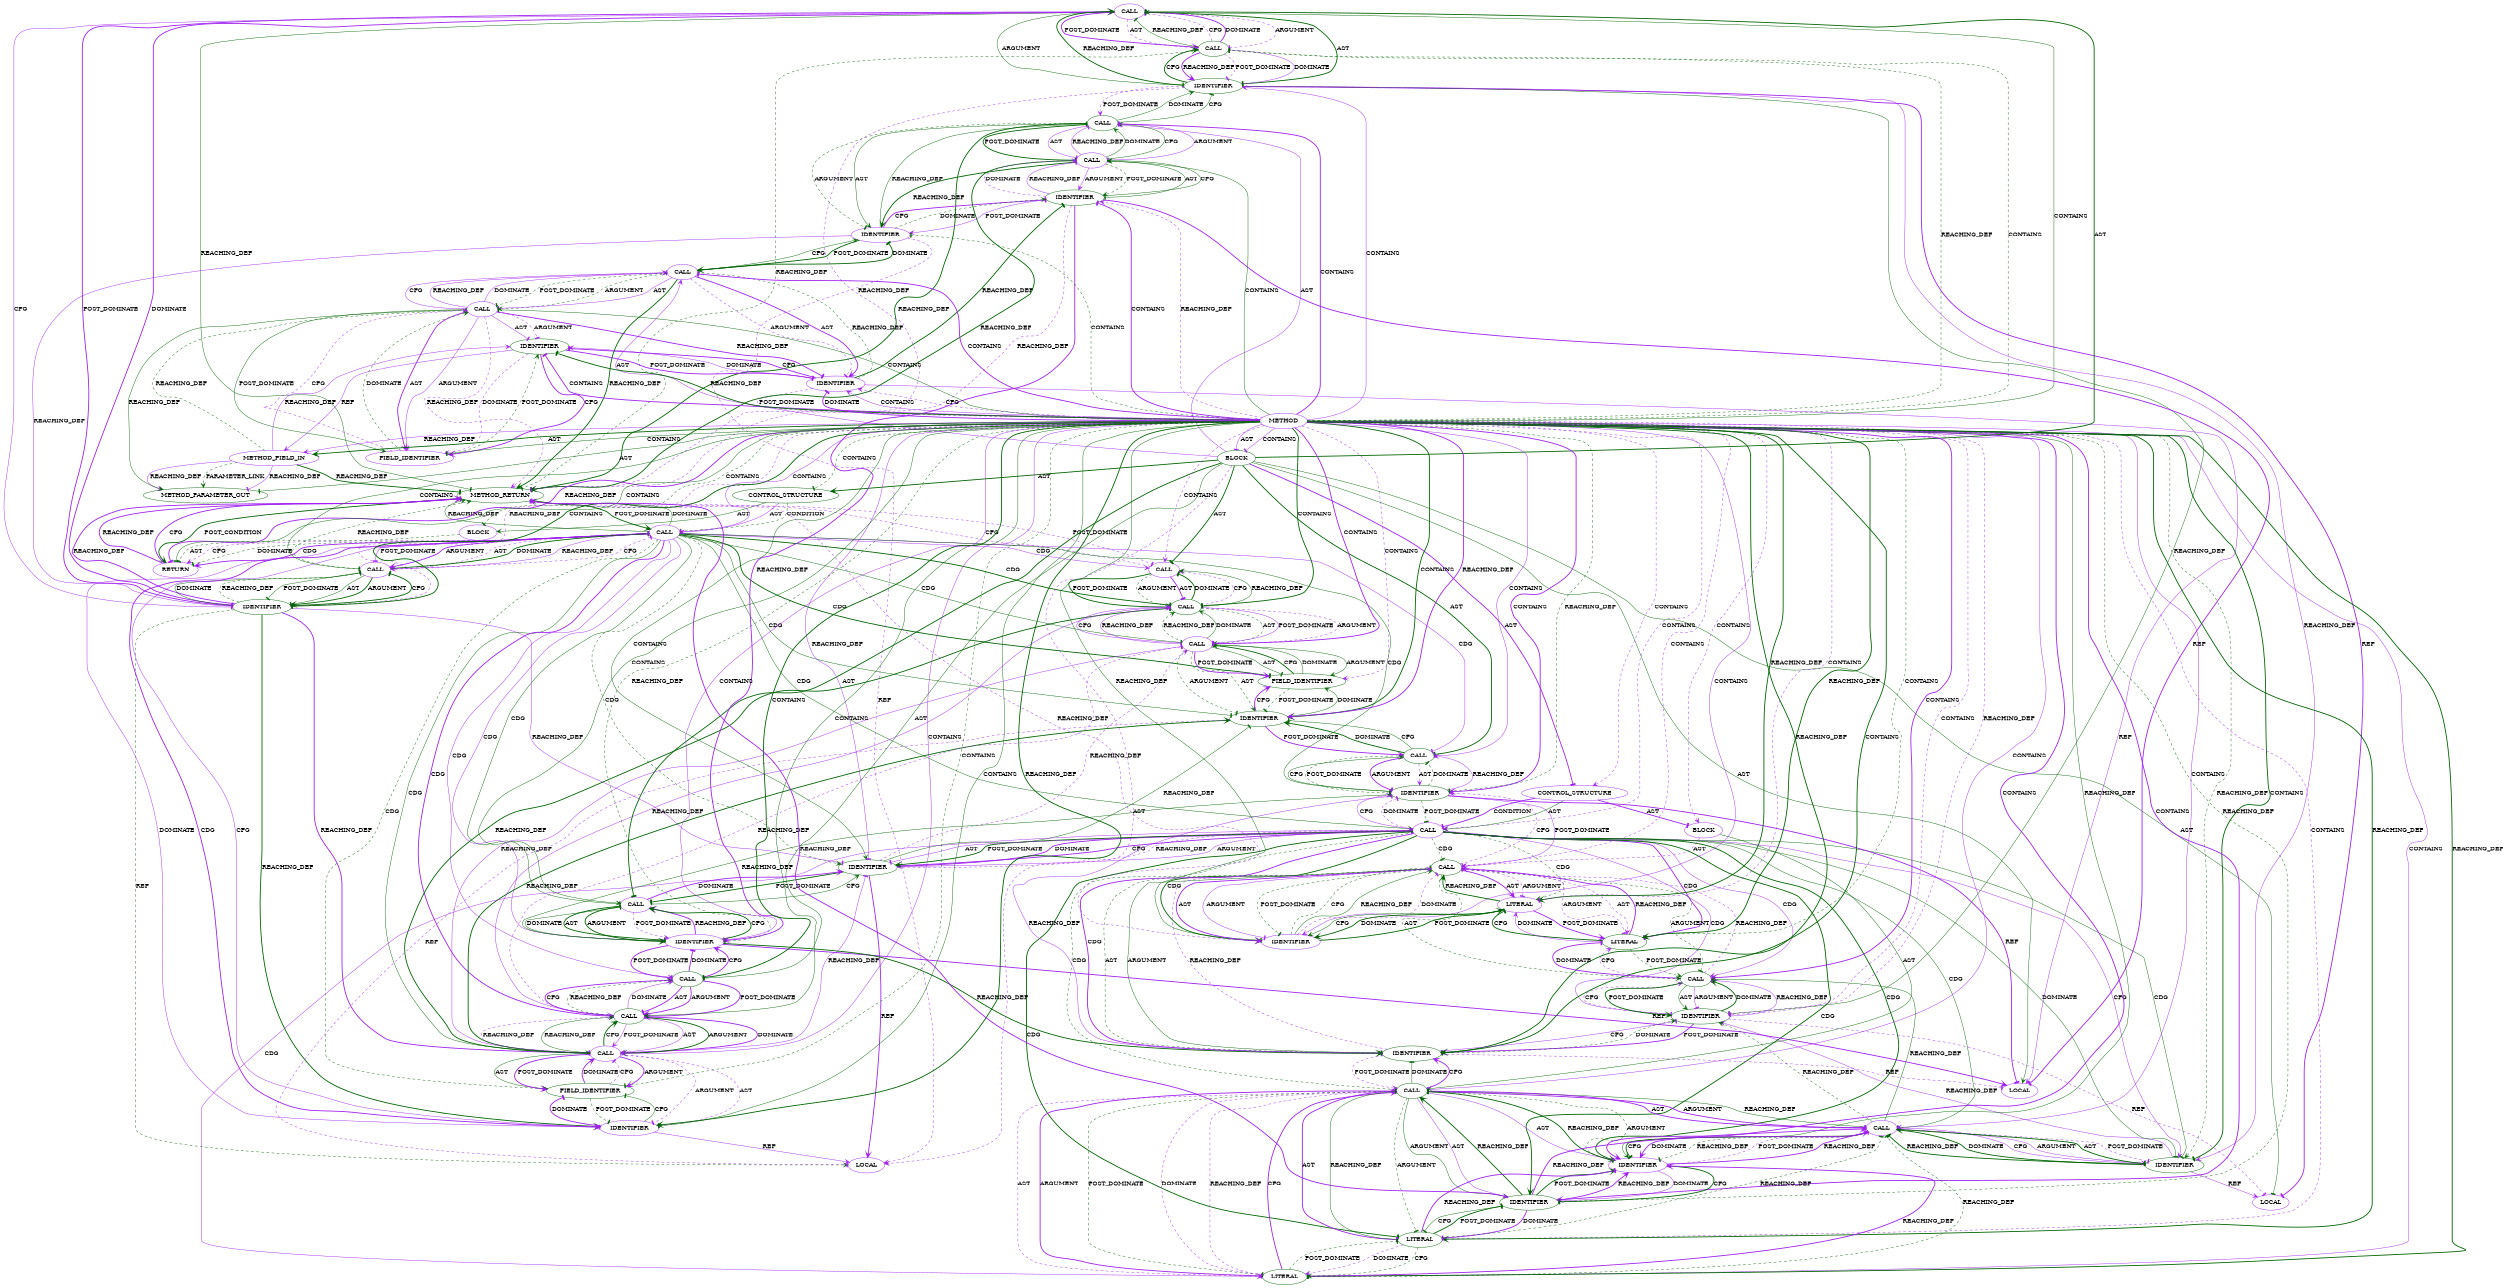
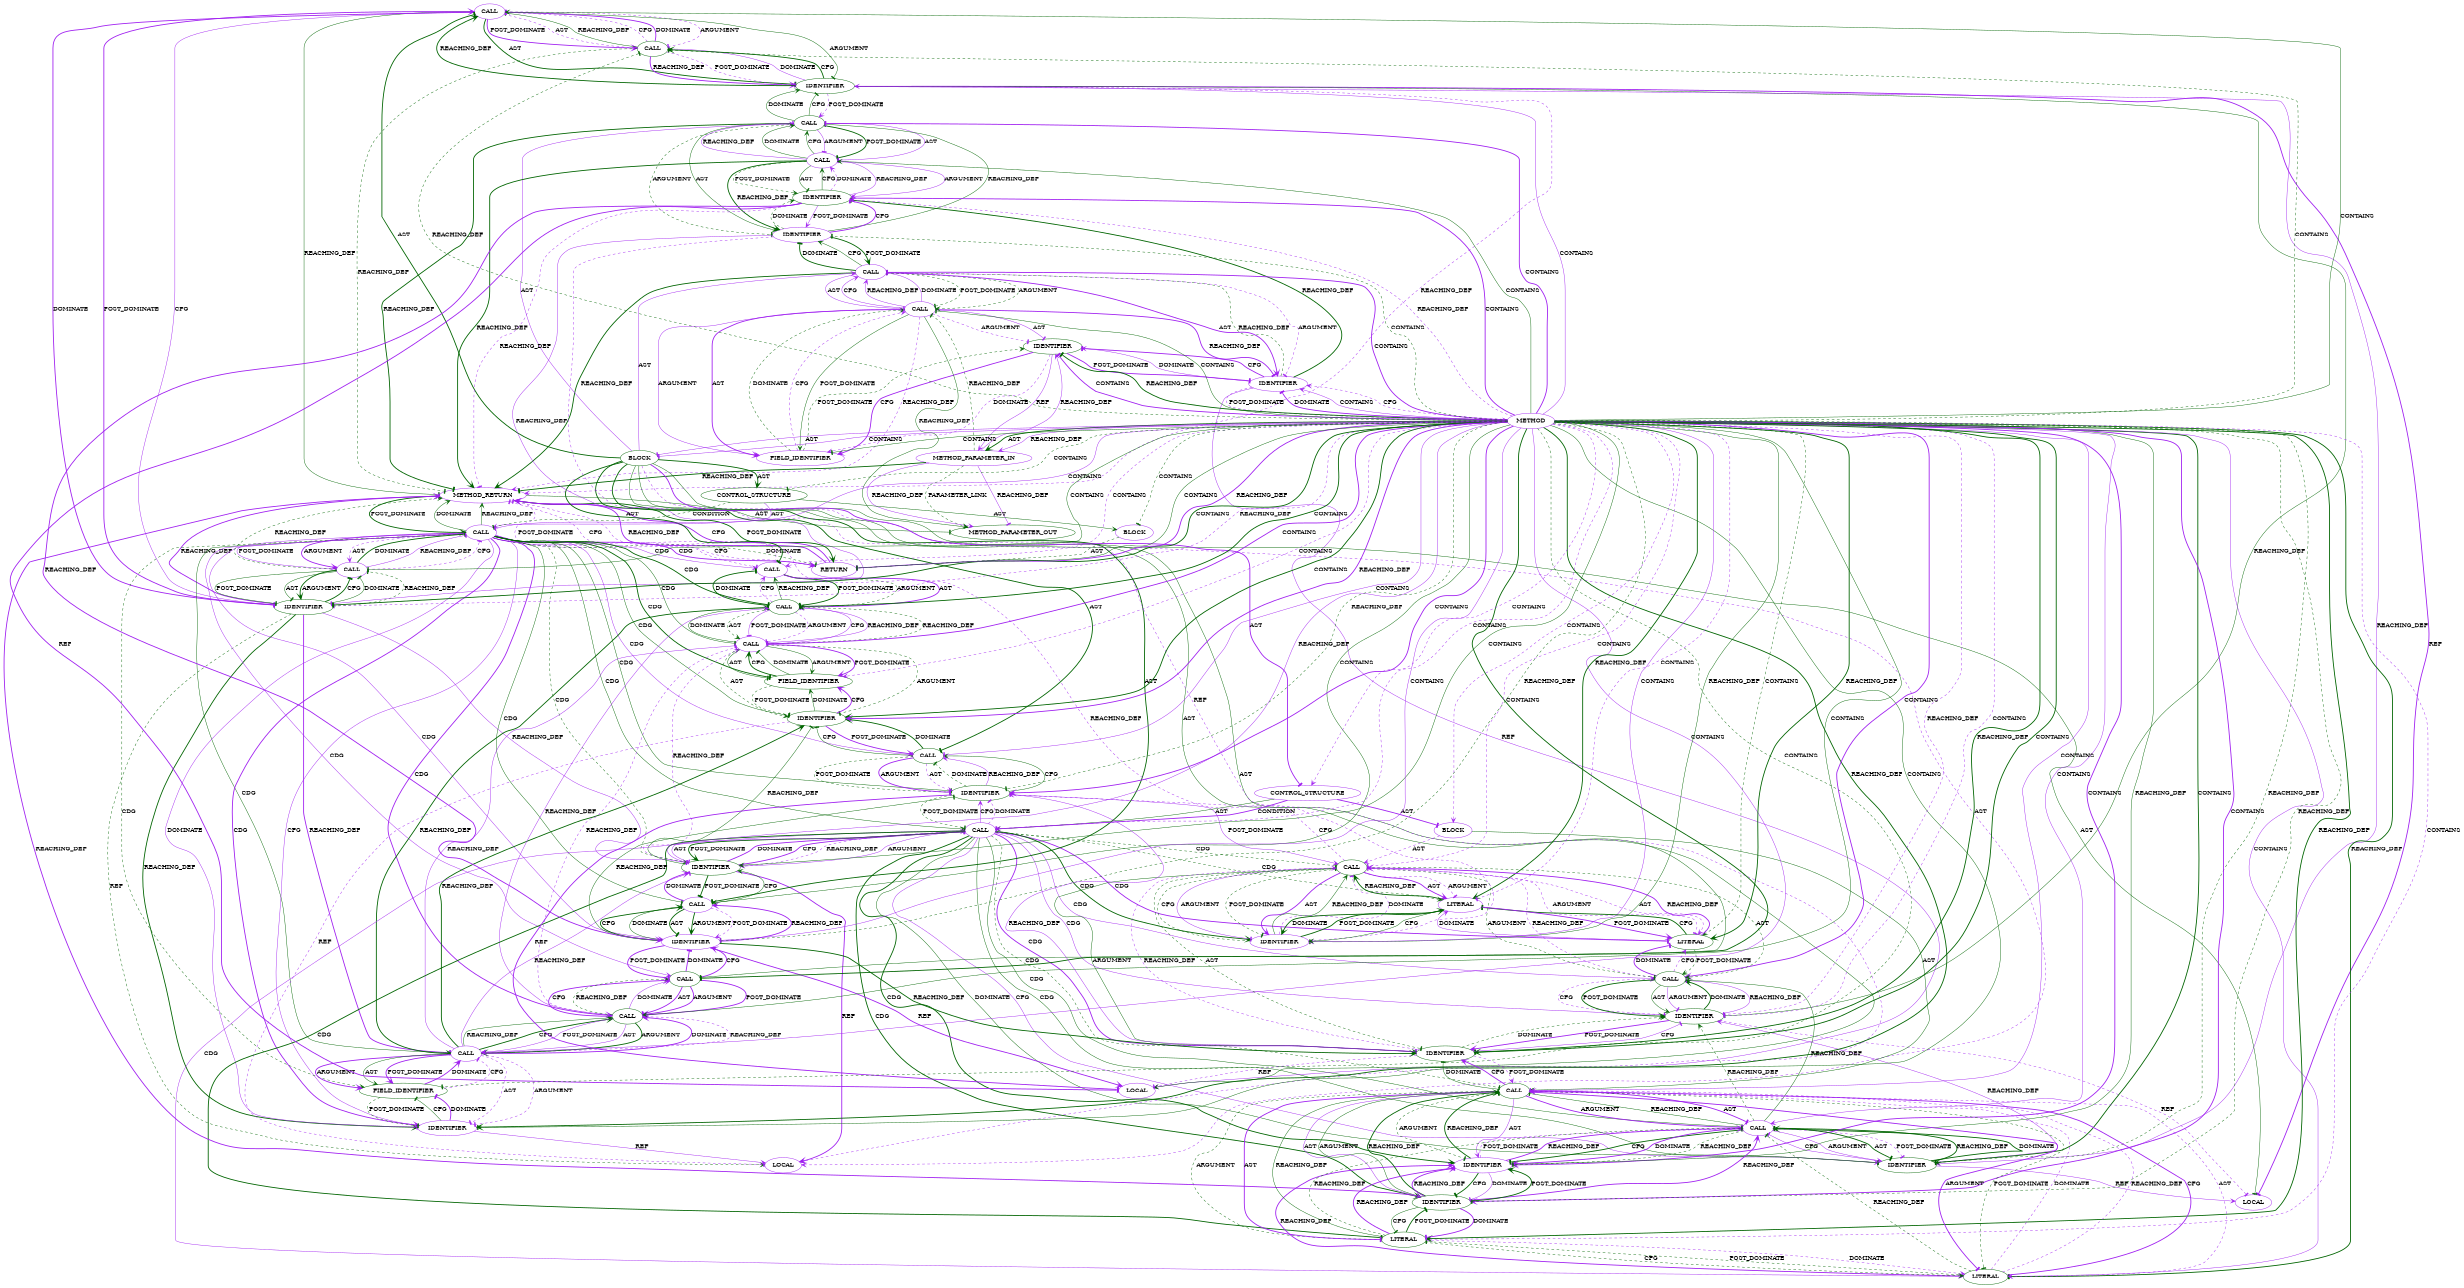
edge "METHOD" -> "METHOD_PARAMETER_OUT": now "METHOD_RETURN" -> "METHOD_PARAMETER_OUT"
node "METHOD_FIELD_IN": label "METHOD_FIELD_IN" -> "METHOD_PARAMETER_IN"
node "METHOD_RETURN": color darkgreen -> purple
edge "METHOD_RETURN" -> "RETURN": label "POST_CONDITION" -> "POST_DOMINATE"
